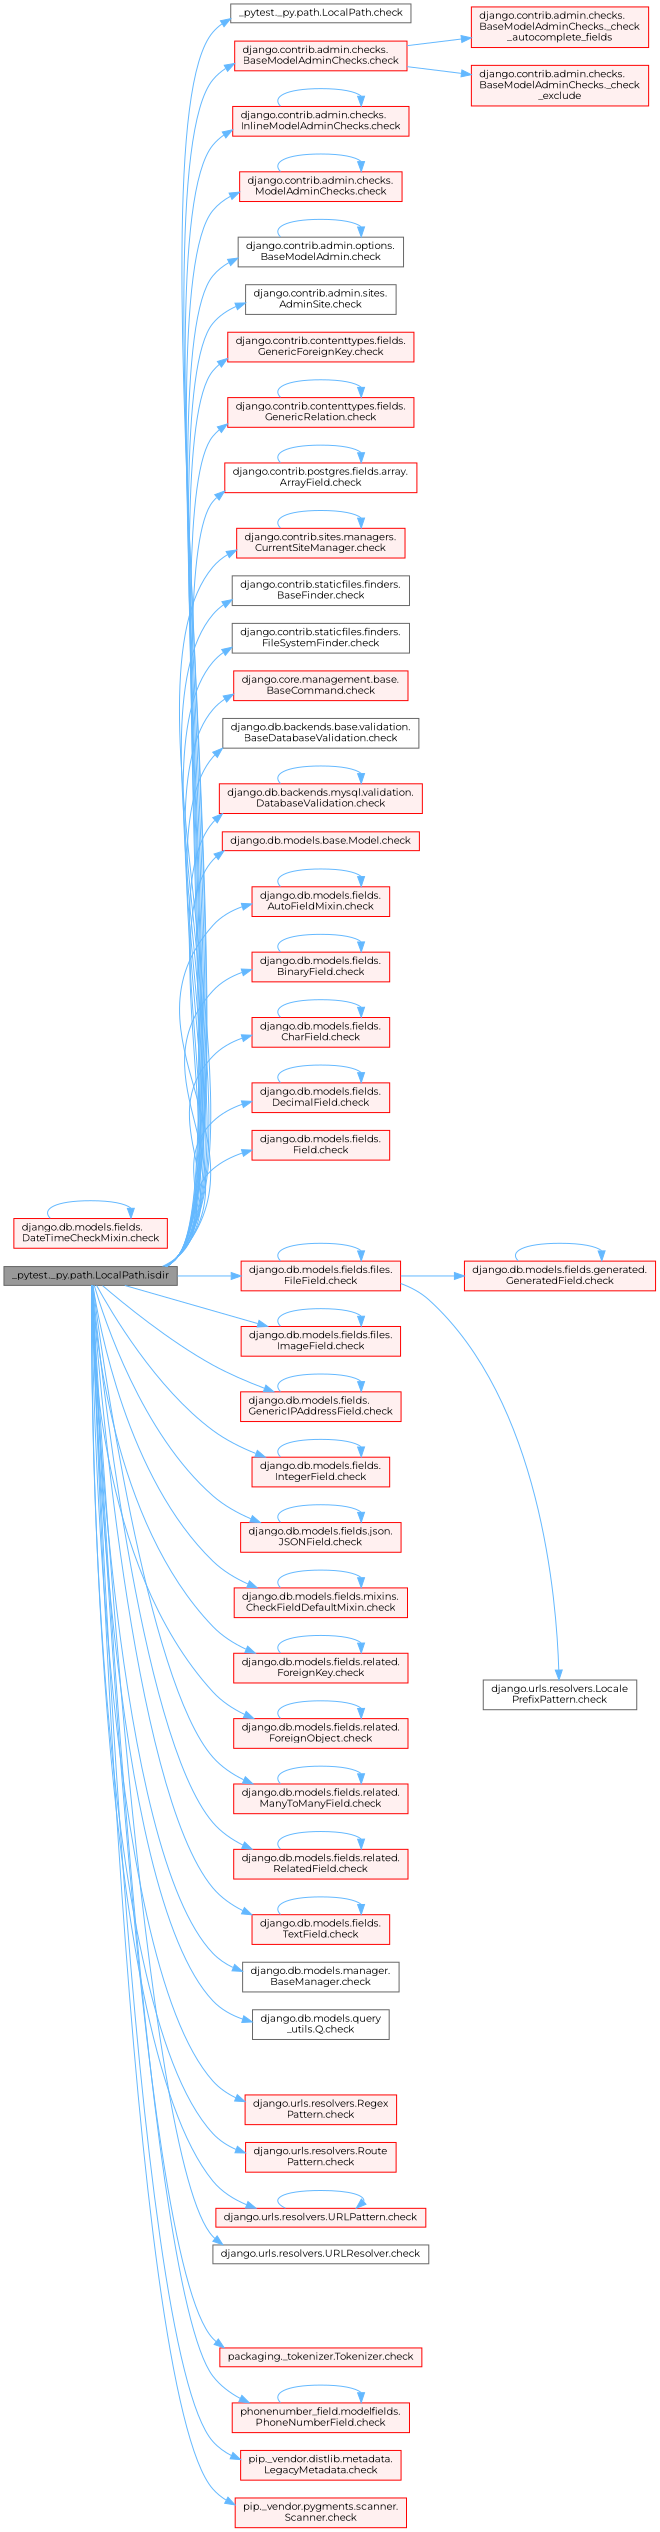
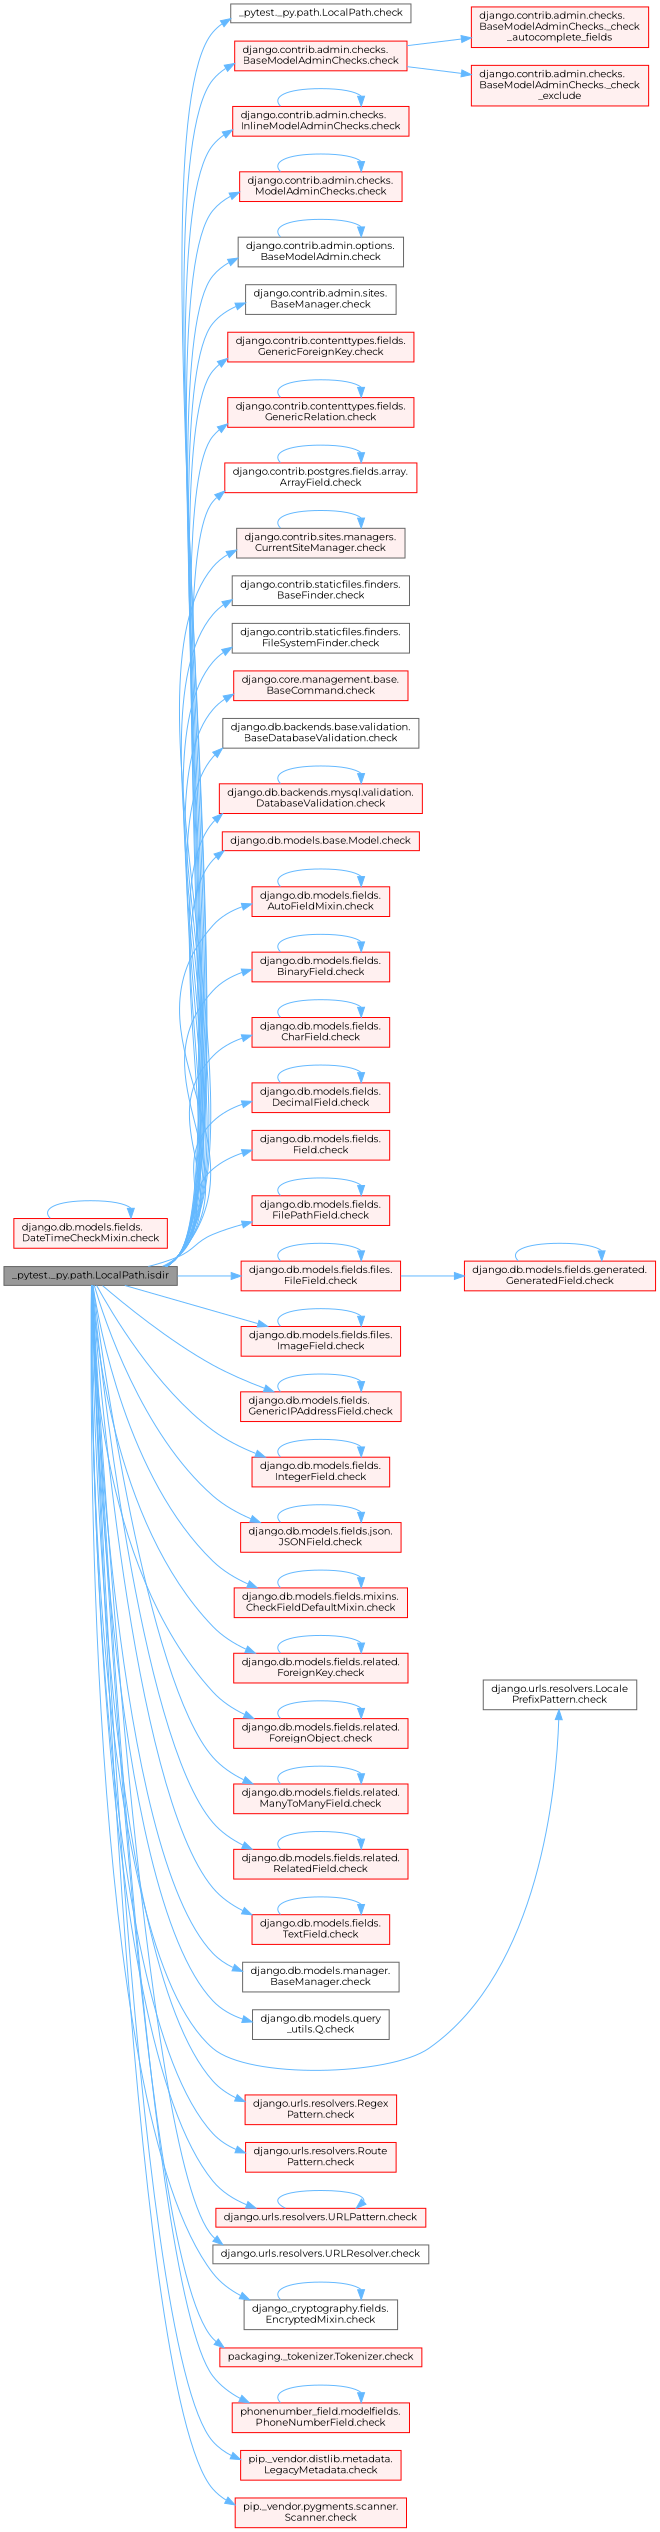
node "django.contrib.admin.sites. AdminSite.check": label "django.contrib.admin.sites. AdminSite.check" -> "django.contrib.admin.sites. BaseManager.check"
node "django.contrib.sites.managers. CurrentSiteManager.check": color red -> grey40
node "django.db.models.fields. FilePathField.check": added
edge "django.db.models.fields.files. FileField.check" -> "django.urls.resolvers.Locale PrefixPattern.check": now "_pytest._py.path.LocalPath.isdir" -> "django.urls.resolvers.Locale PrefixPattern.check"
node "django_cryptography.fields. EncryptedMixin.check": added
